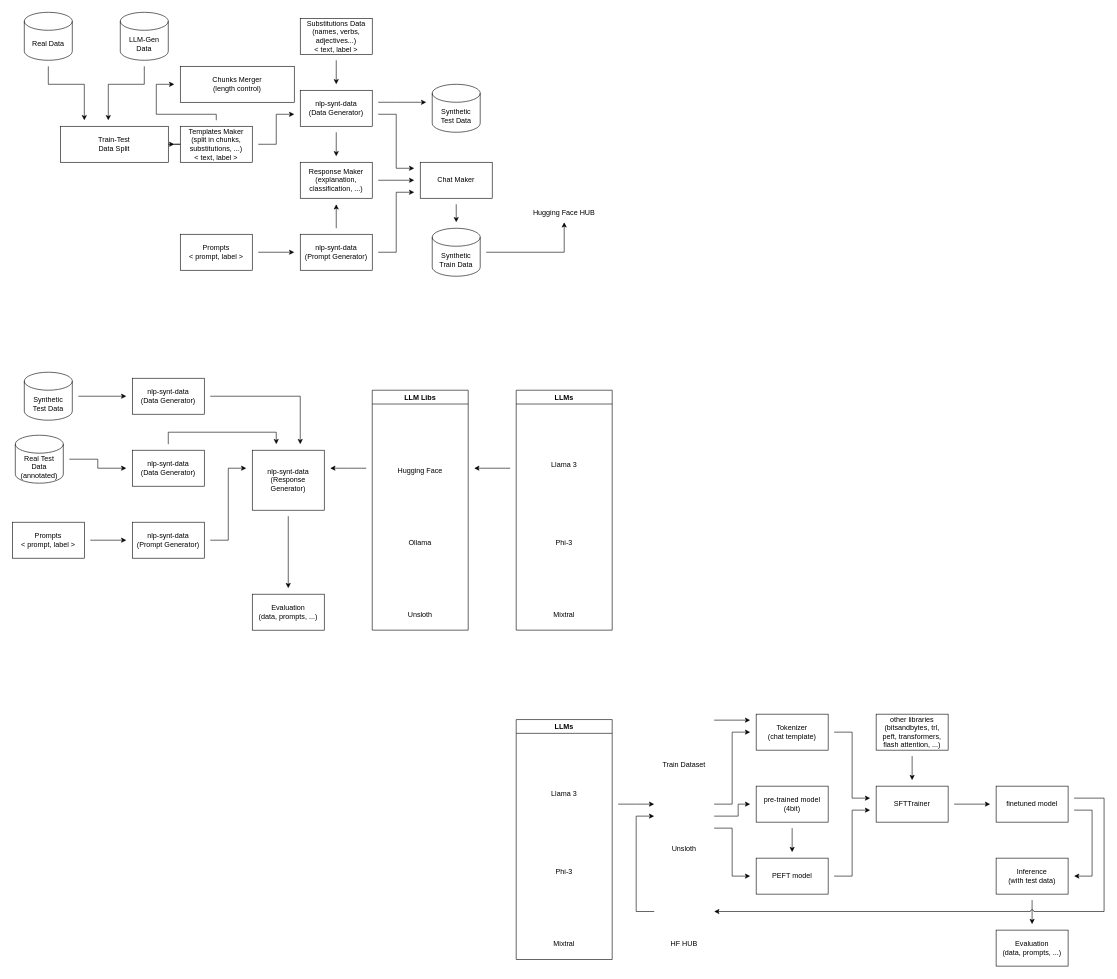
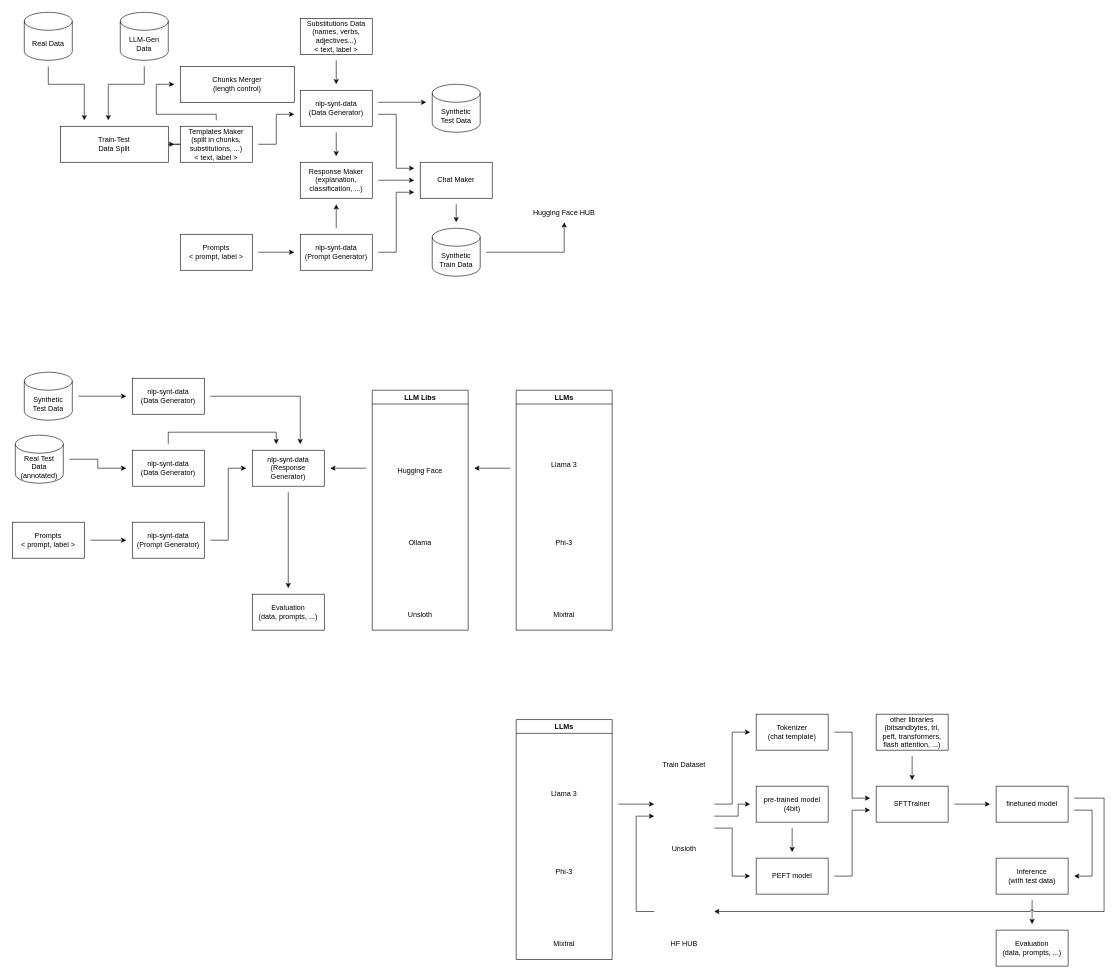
node "nlp-synt-data (Response Generator)": size 72x60 -> 72x36
edge "Train Dataset" -> "Tokenizer (chat template)": removed
